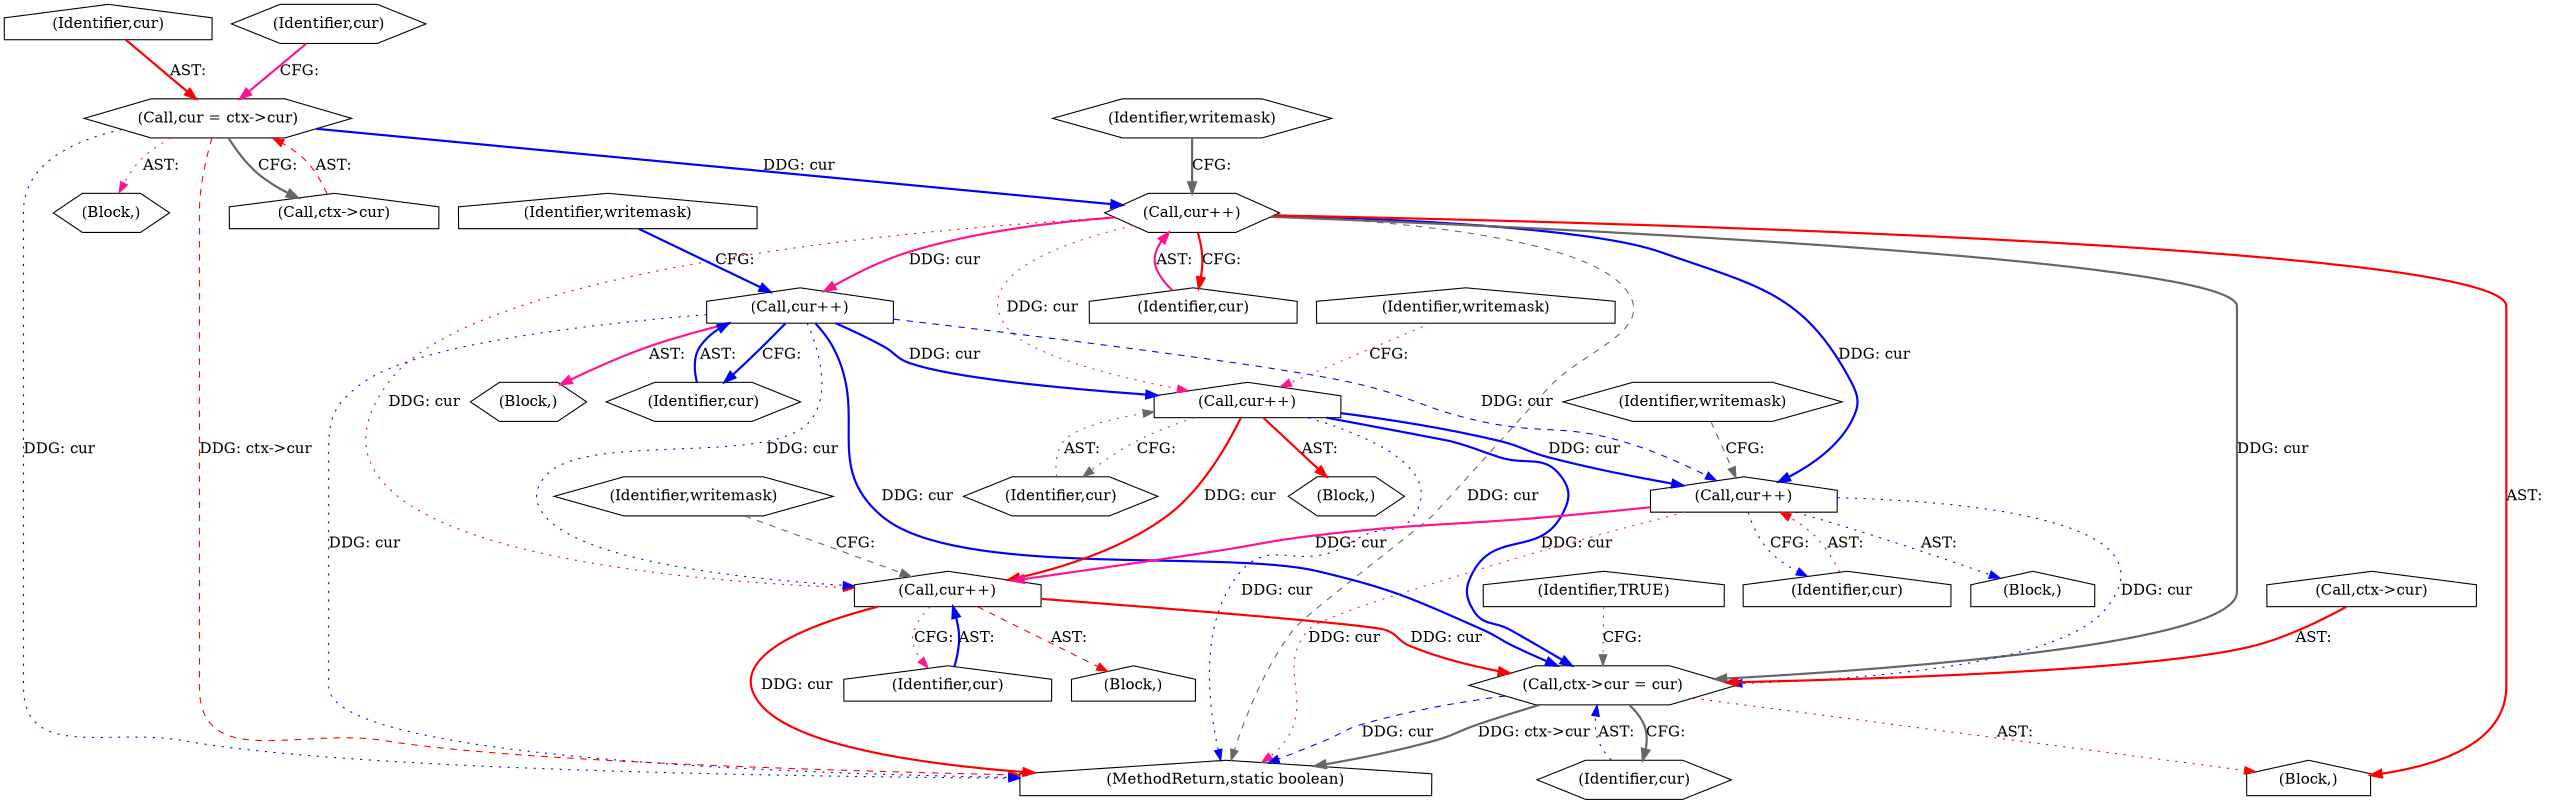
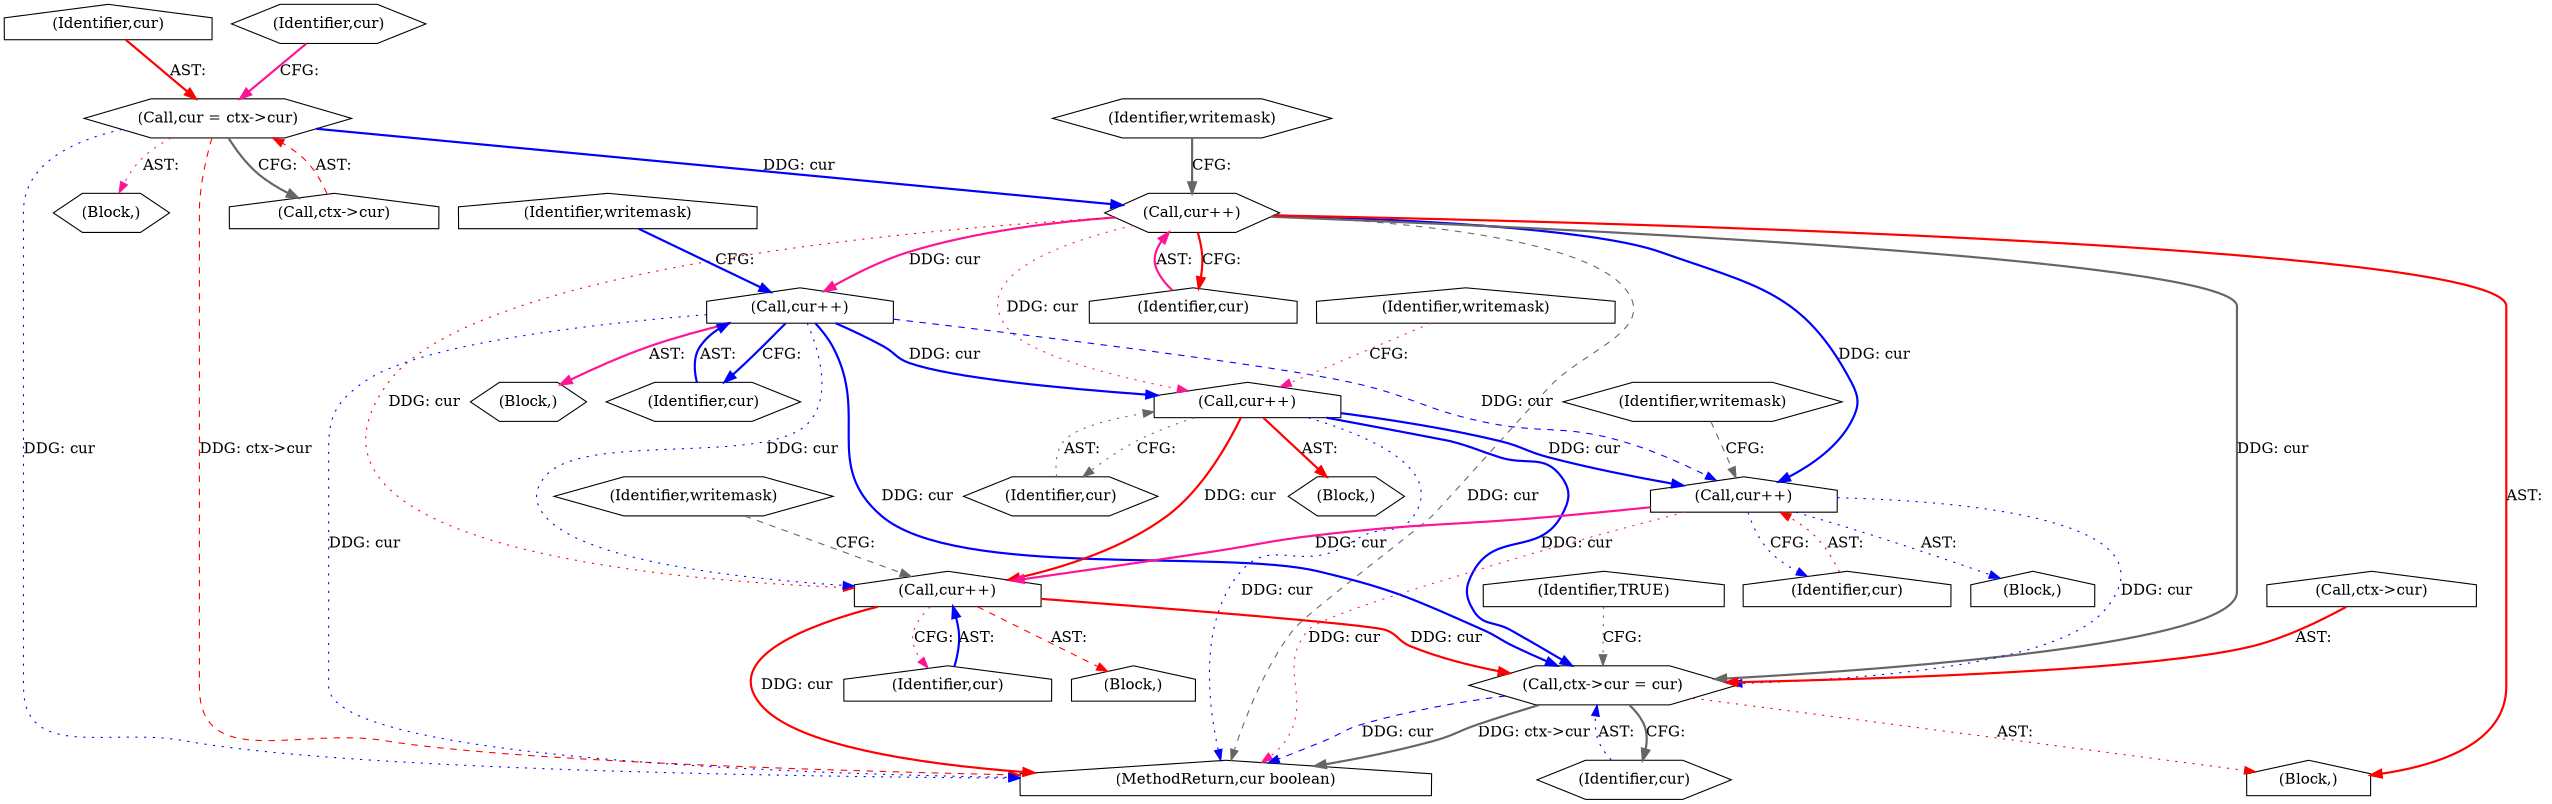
node "(MethodReturn,static boolean)": label "(MethodReturn,static boolean)" -> "(MethodReturn,cur boolean)"
